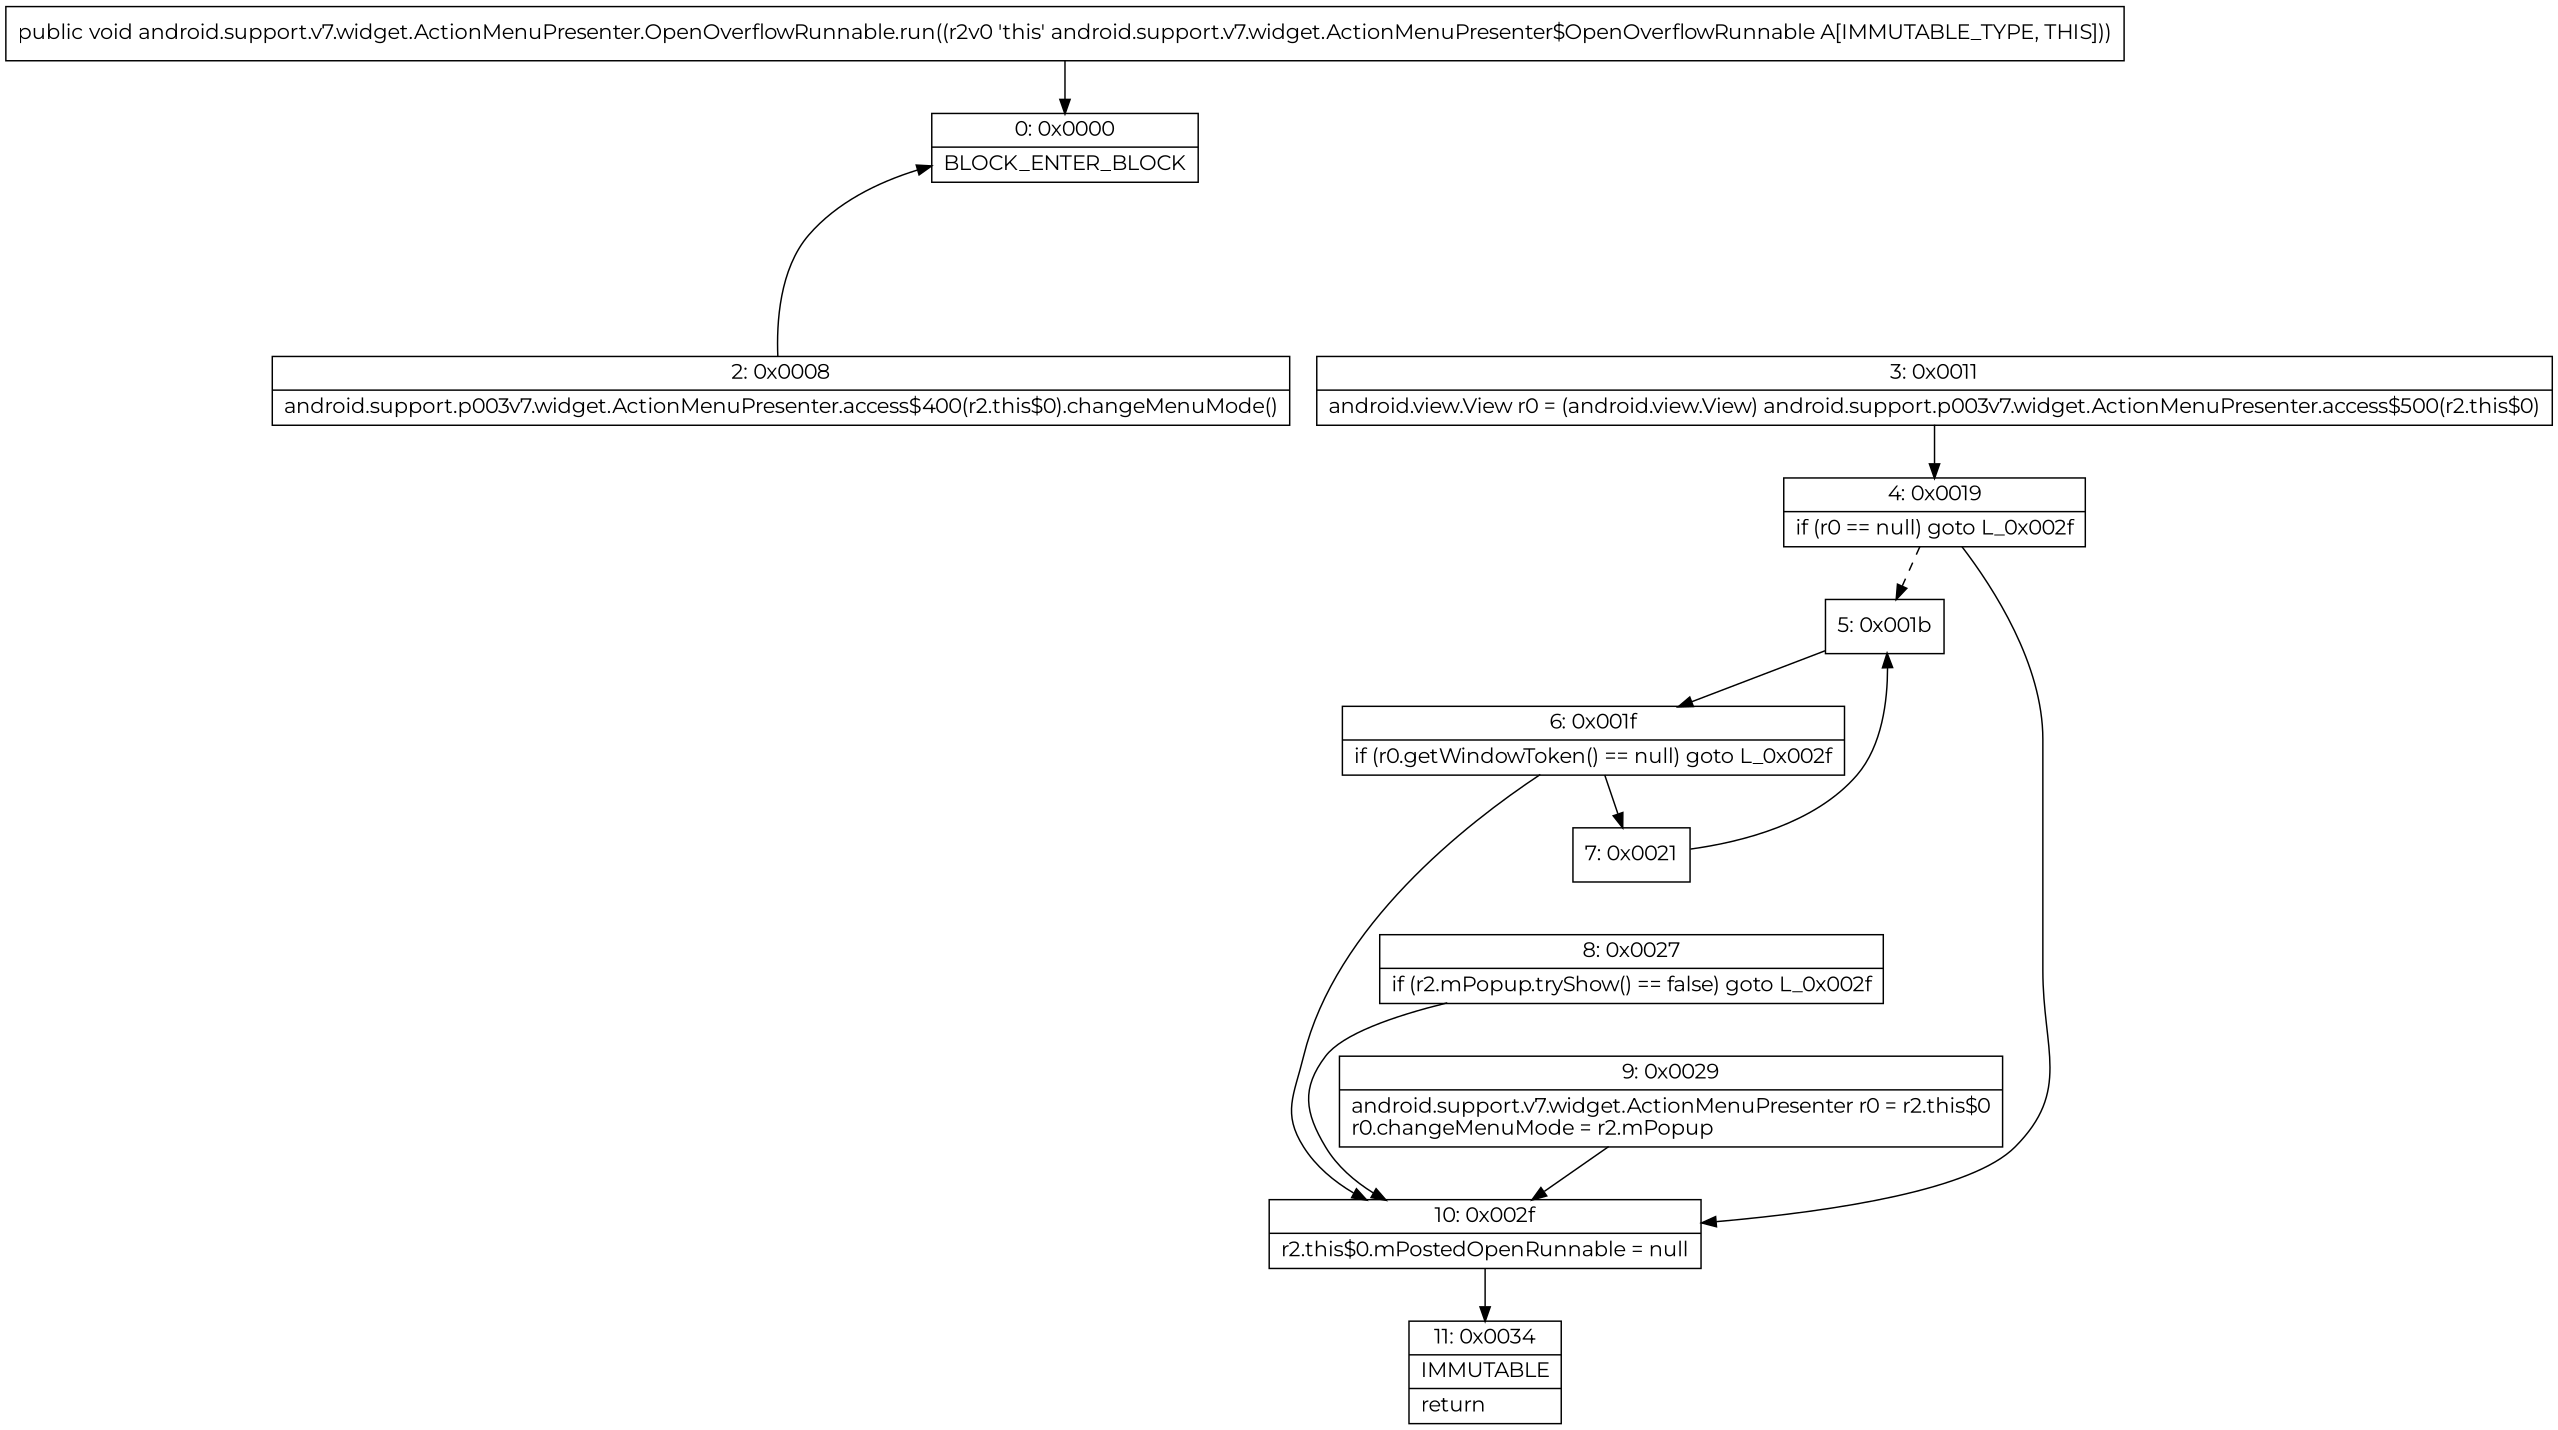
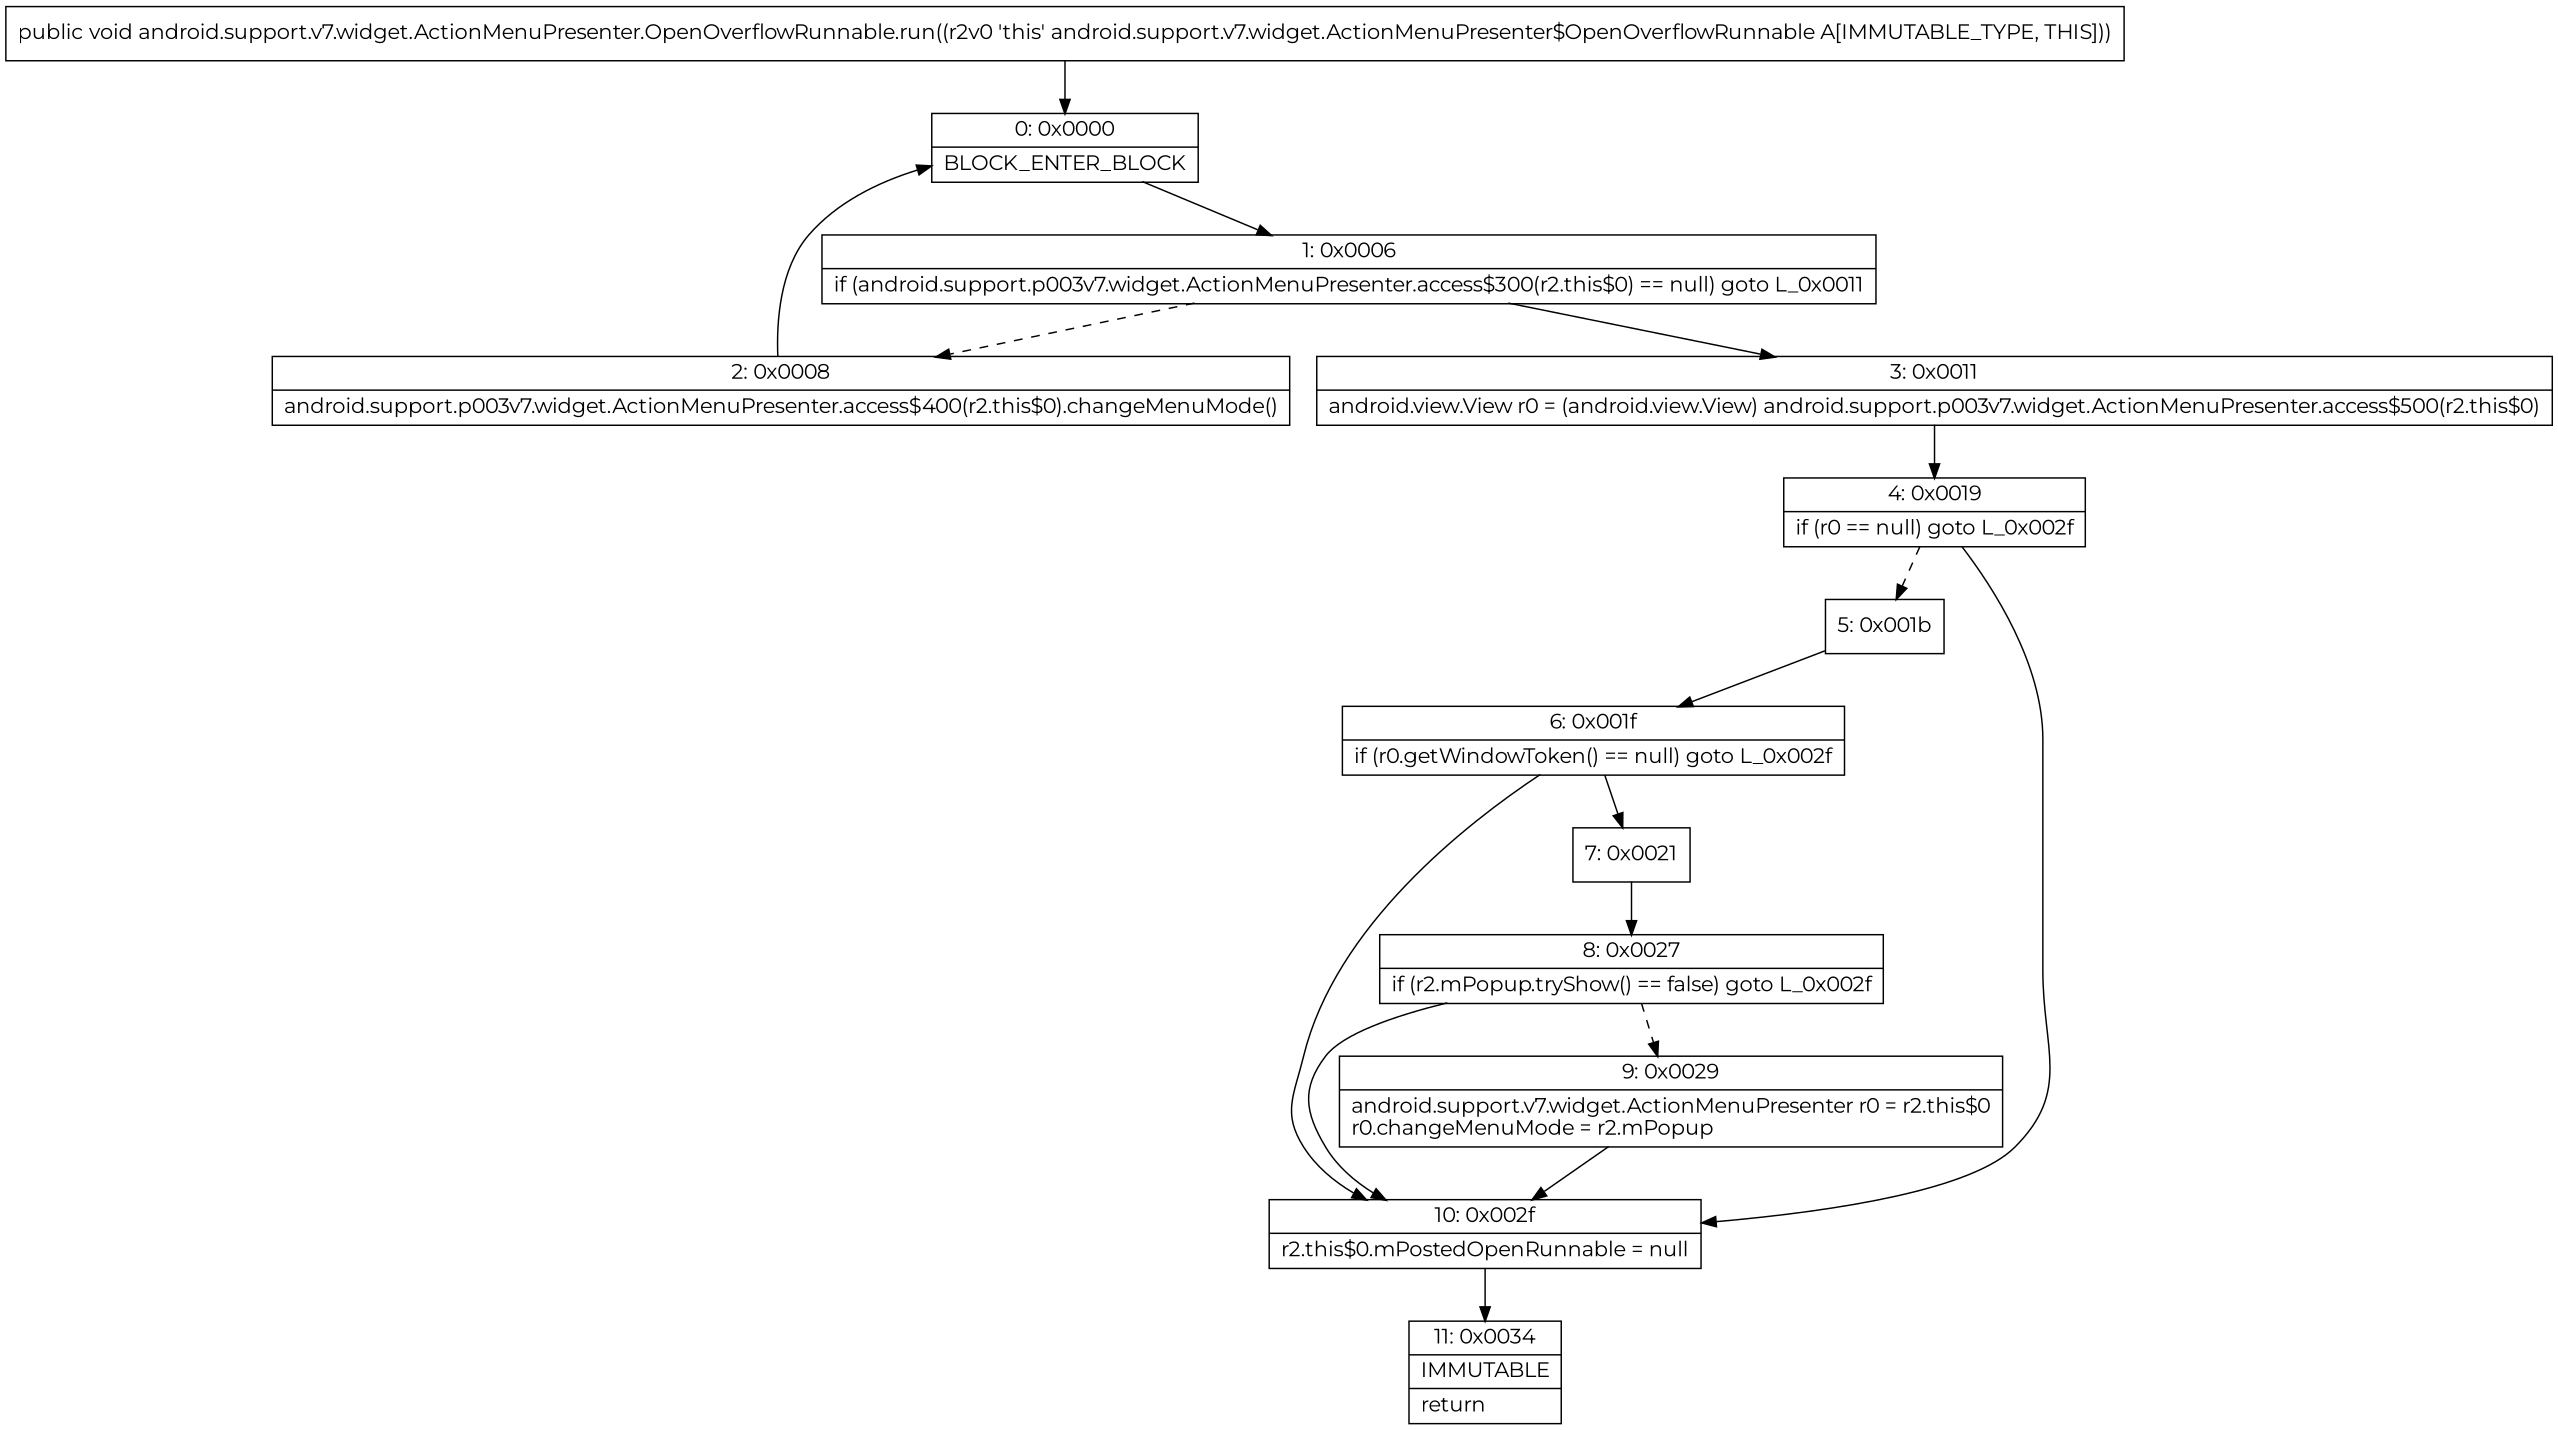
node "1: 0x0006": added
edge "7: 0x0021" -> "5: 0x001b": now "7: 0x0021" -> "8: 0x0027"
edge "8: 0x0027" -> "9: 0x0029": added
